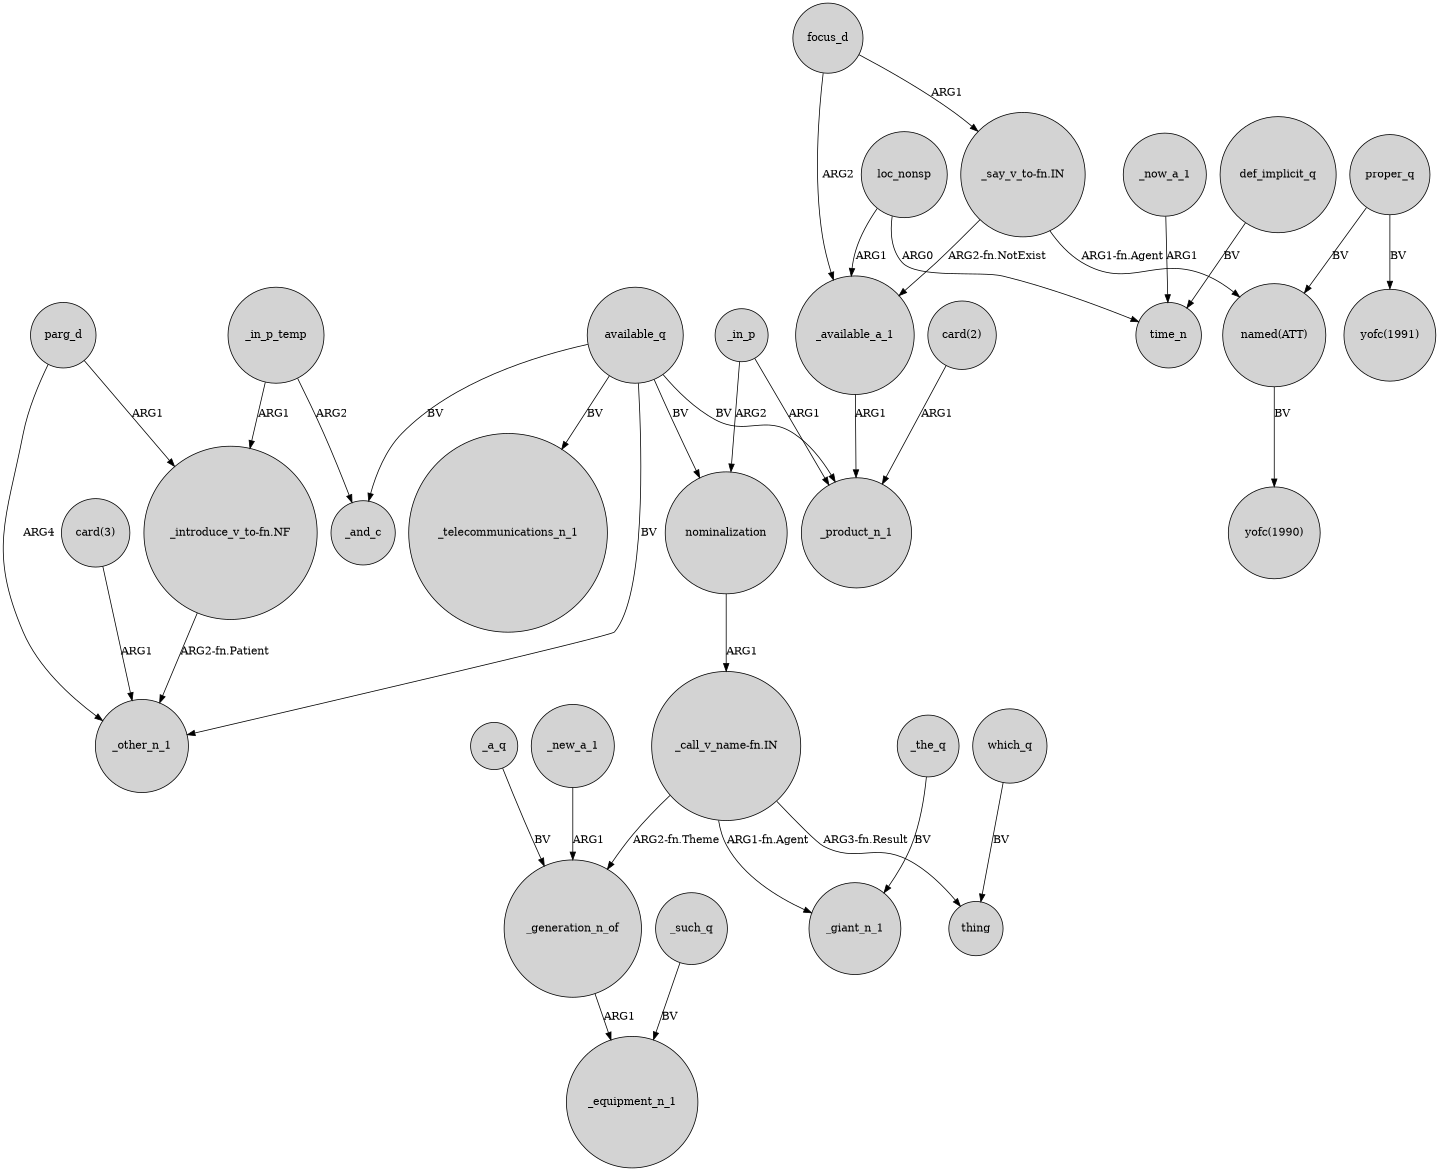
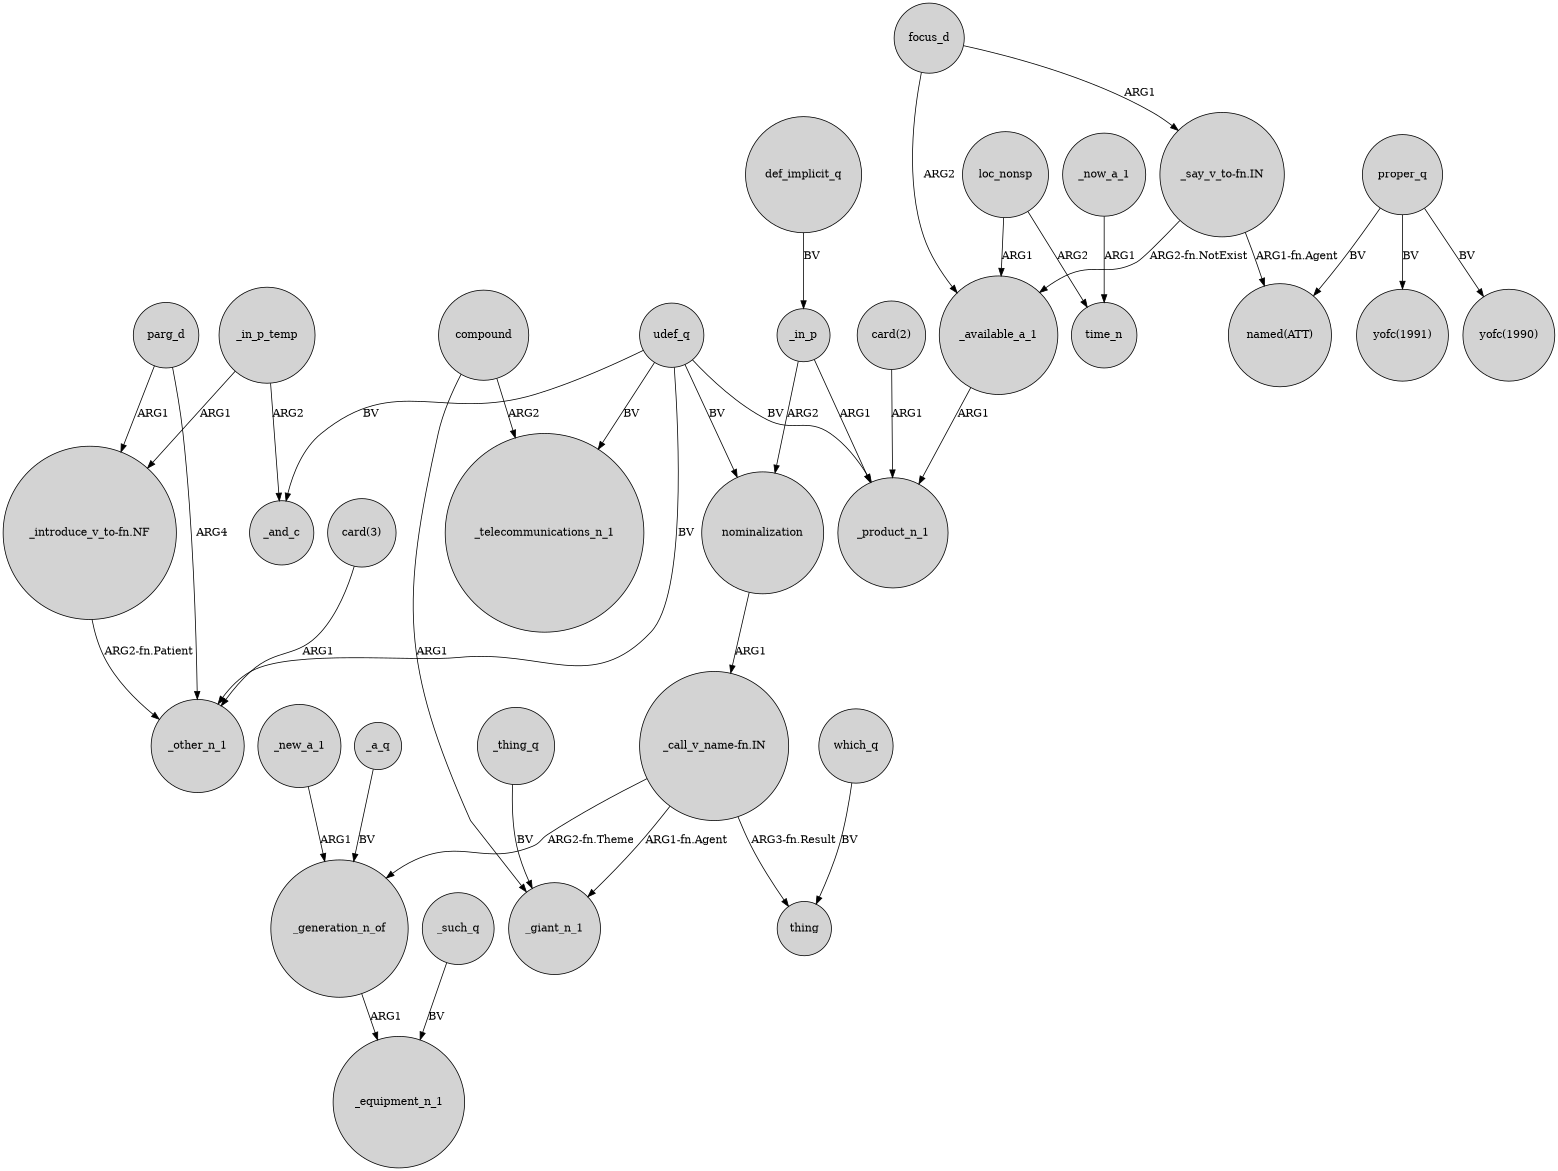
edge "loc_nonsp" -> "time_n": label "ARG0" -> "ARG2"
edge "def_implicit_q" -> "time_n": now "def_implicit_q" -> "_in_p"
node "compound": added
node "available_q": label "available_q" -> "udef_q"
edge "named(ATT)" -> "yofc(1990)": now "proper_q" -> "yofc(1990)"
node "_the_q": label "_the_q" -> "_thing_q"
